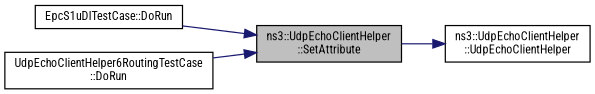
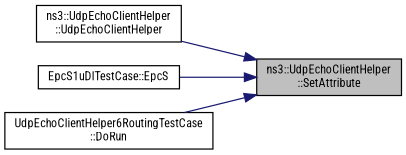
node "EpcS1uDlTestCase::DoRun": label "EpcS1uDlTestCase::DoRun" -> "EpcS1uDlTestCase::EpcS"
edge "ns3::UdpEchoClientHelper ::SetAttribute" -> "ns3::UdpEchoClientHelper ::UdpEchoClientHelper": reversed
